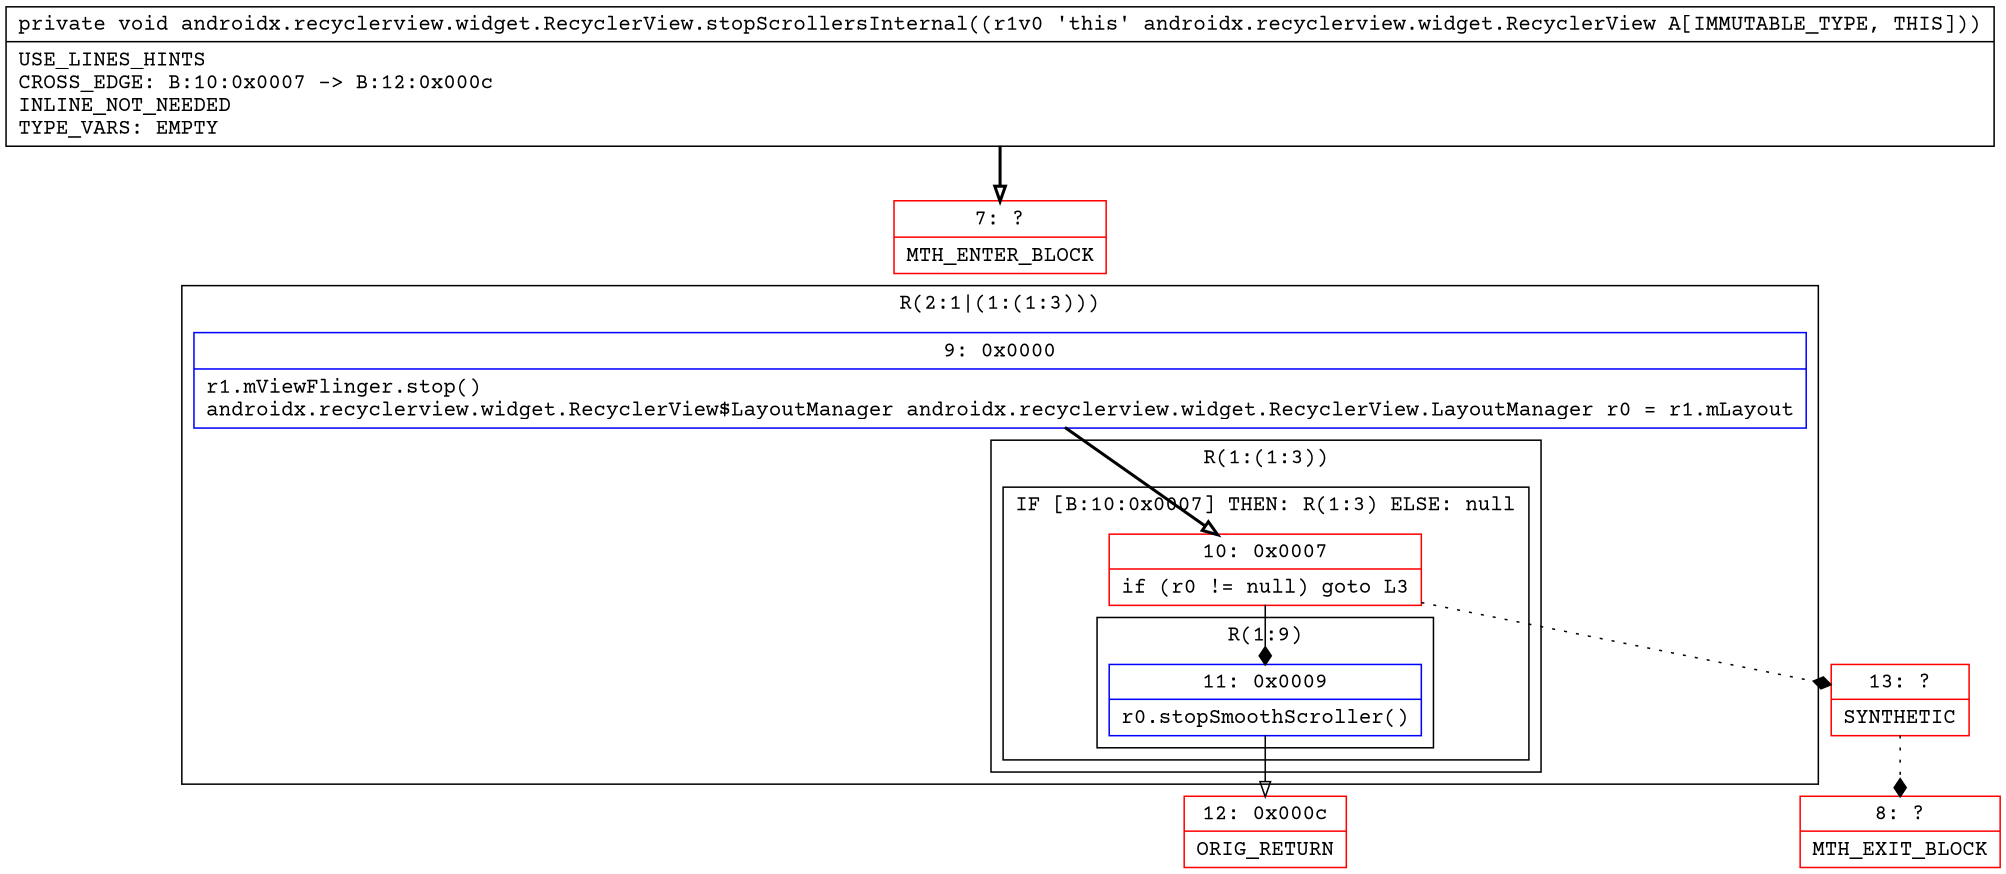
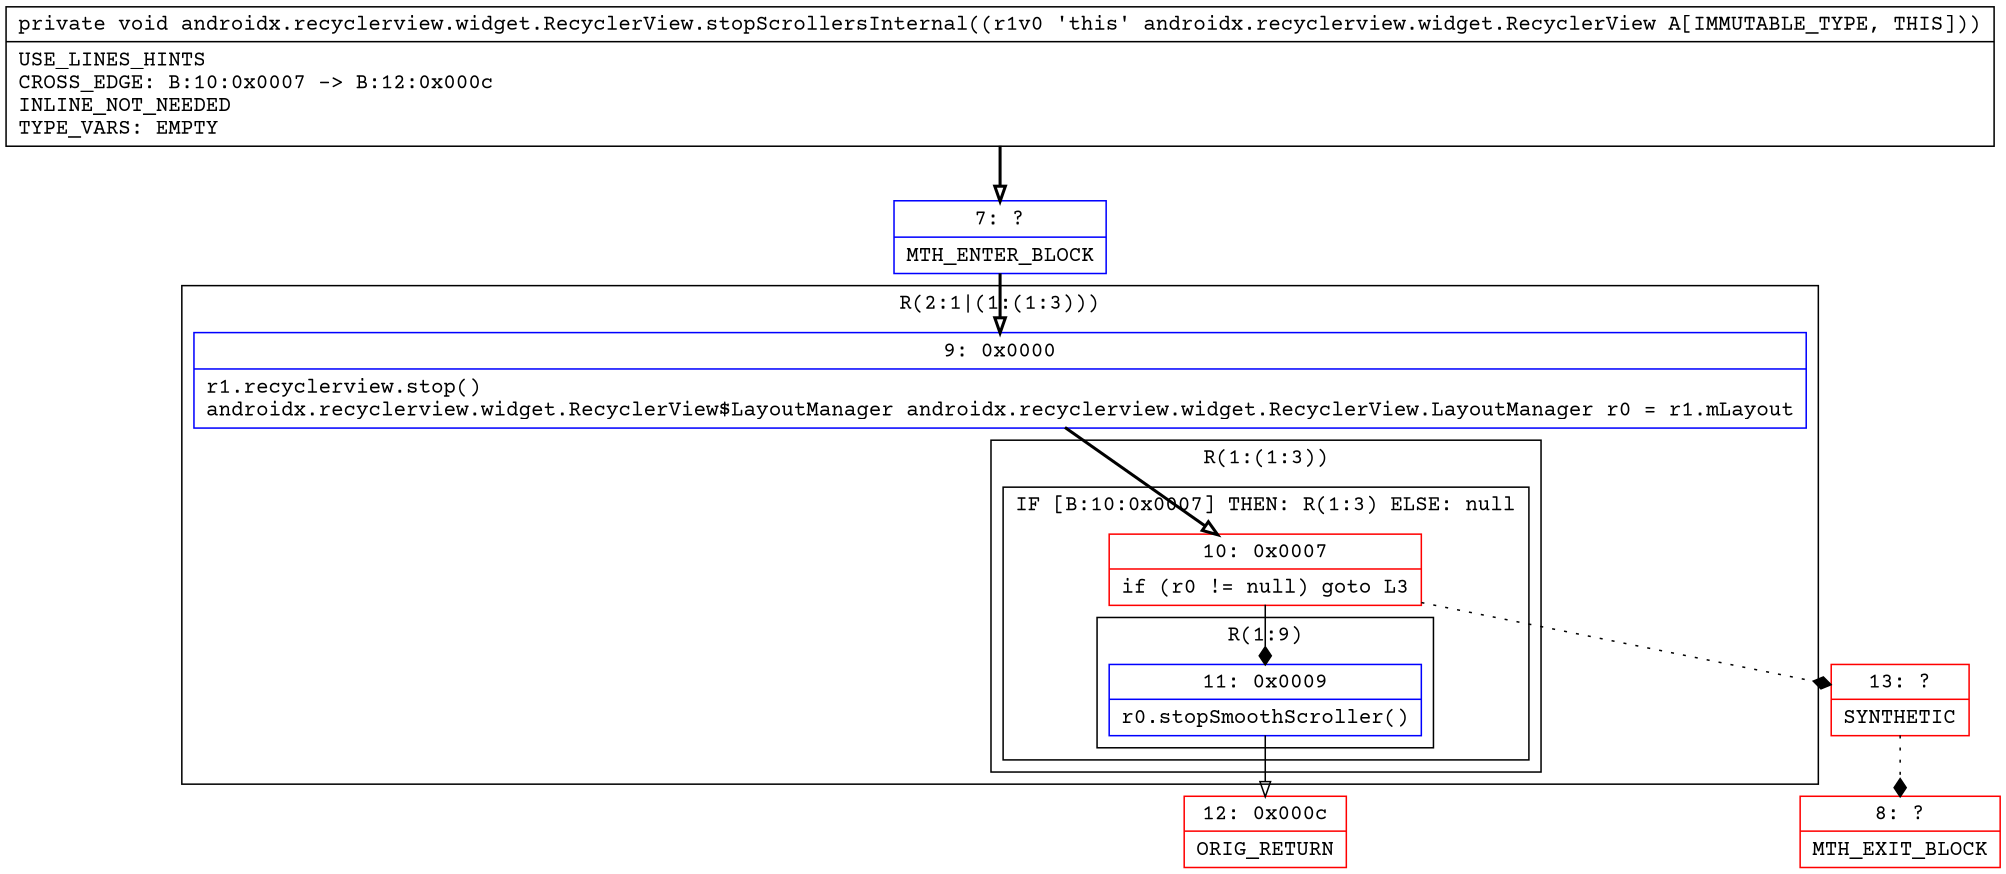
node "7: ?": color red -> blue
edge "7: ?" -> "9: 0x0000": added
node "9: 0x0000": text "r1.mViewFlinger.stop()" -> "r1.recyclerview.stop()"
